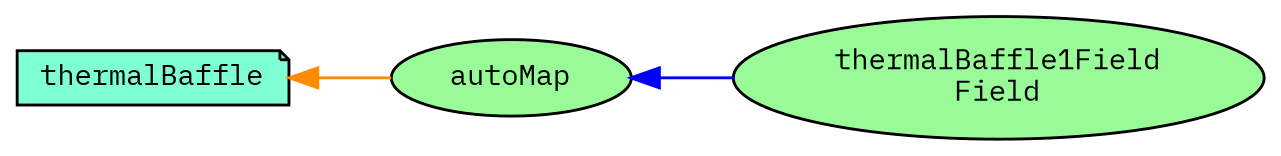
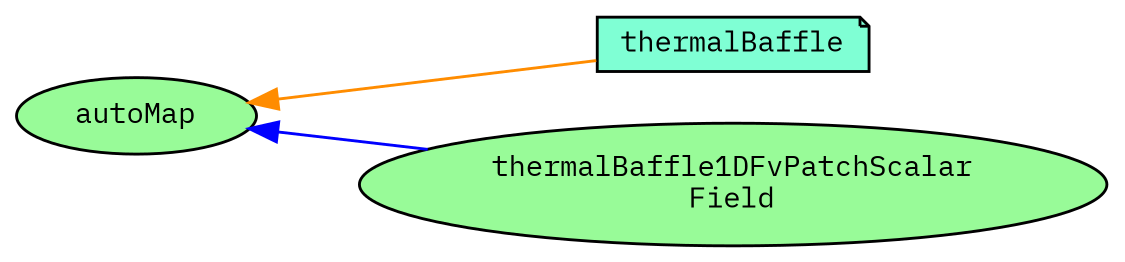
edge "autoMap" -> "thermalBaffle": reversed
node "thermalBaffle1Field Field": label "thermalBaffle1Field Field" -> "thermalBaffle1DFvPatchScalar Field"
